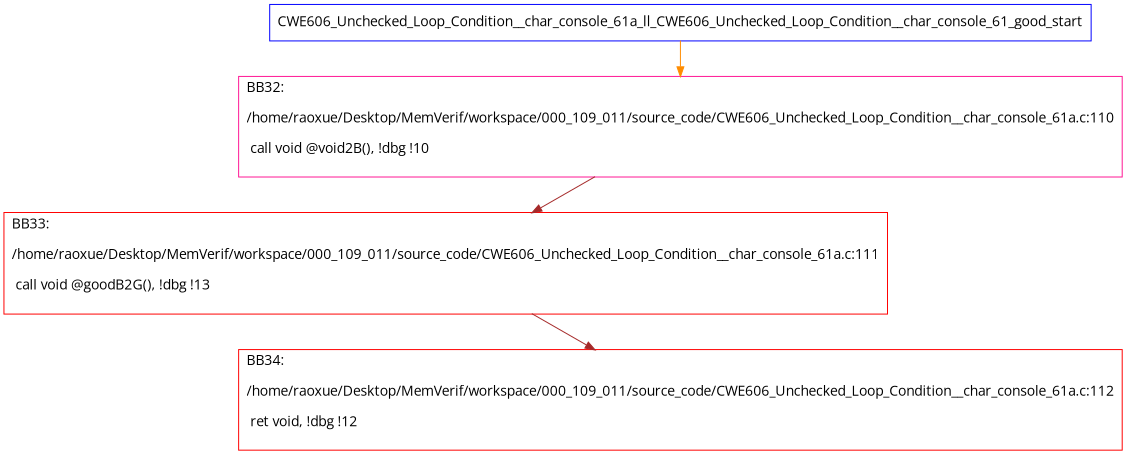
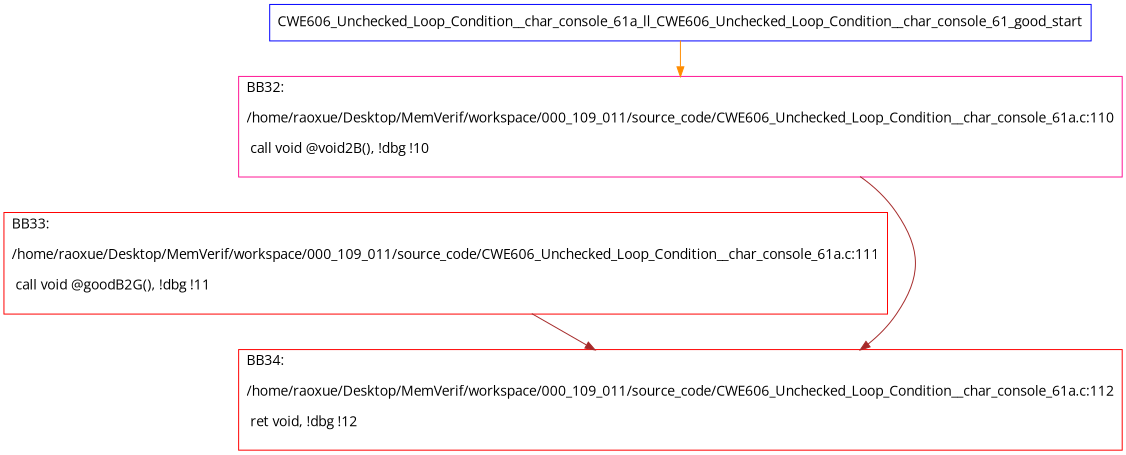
edge "BB32:" -> "BB33:": now "BB32:" -> "BB34:"
node "BB33:": text "call void @goodB2G(), !dbg !13" -> "call void @goodB2G(), !dbg !11"
